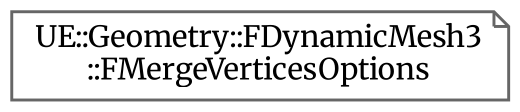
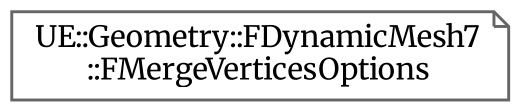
node "UE::Geometry::FDynamicMesh3 ::FMergeVerticesOptions": label "UE::Geometry::FDynamicMesh3 ::FMergeVerticesOptions" -> "UE::Geometry::FDynamicMesh7 ::FMergeVerticesOptions"
